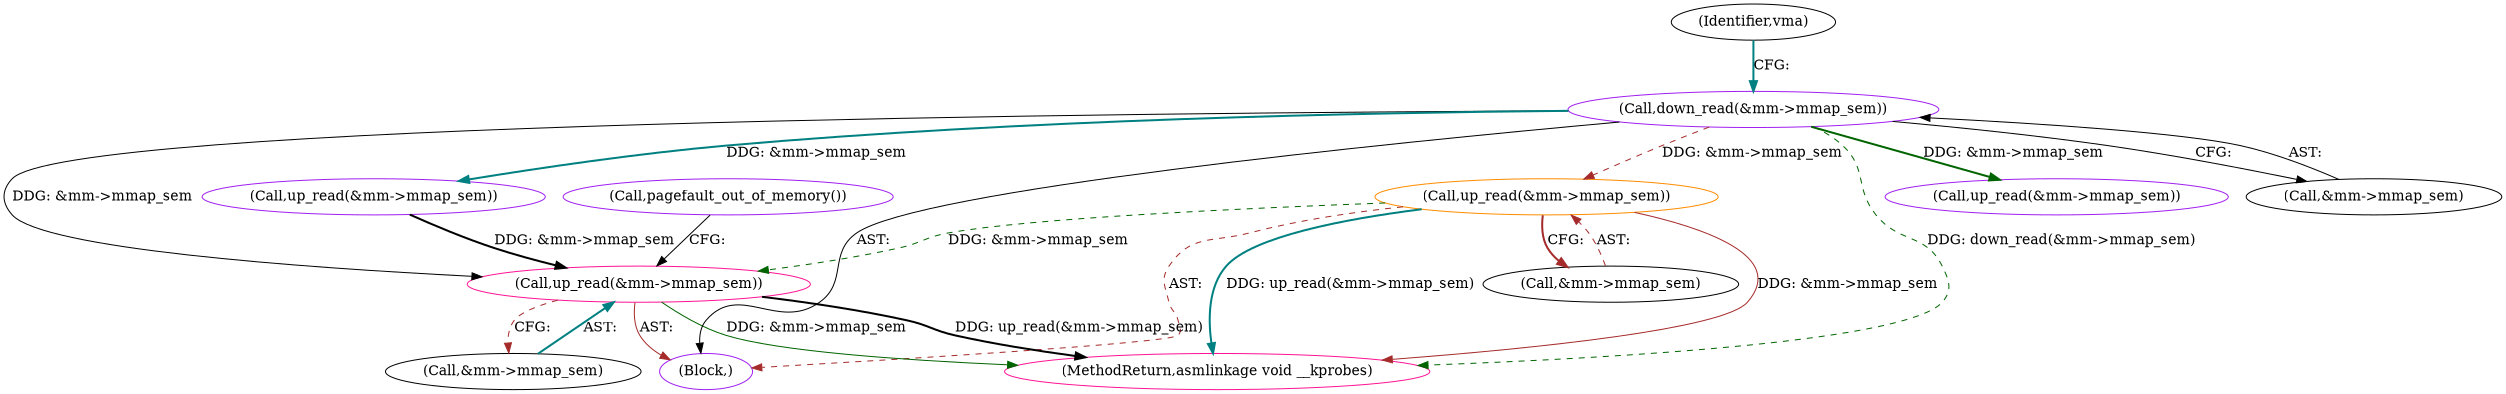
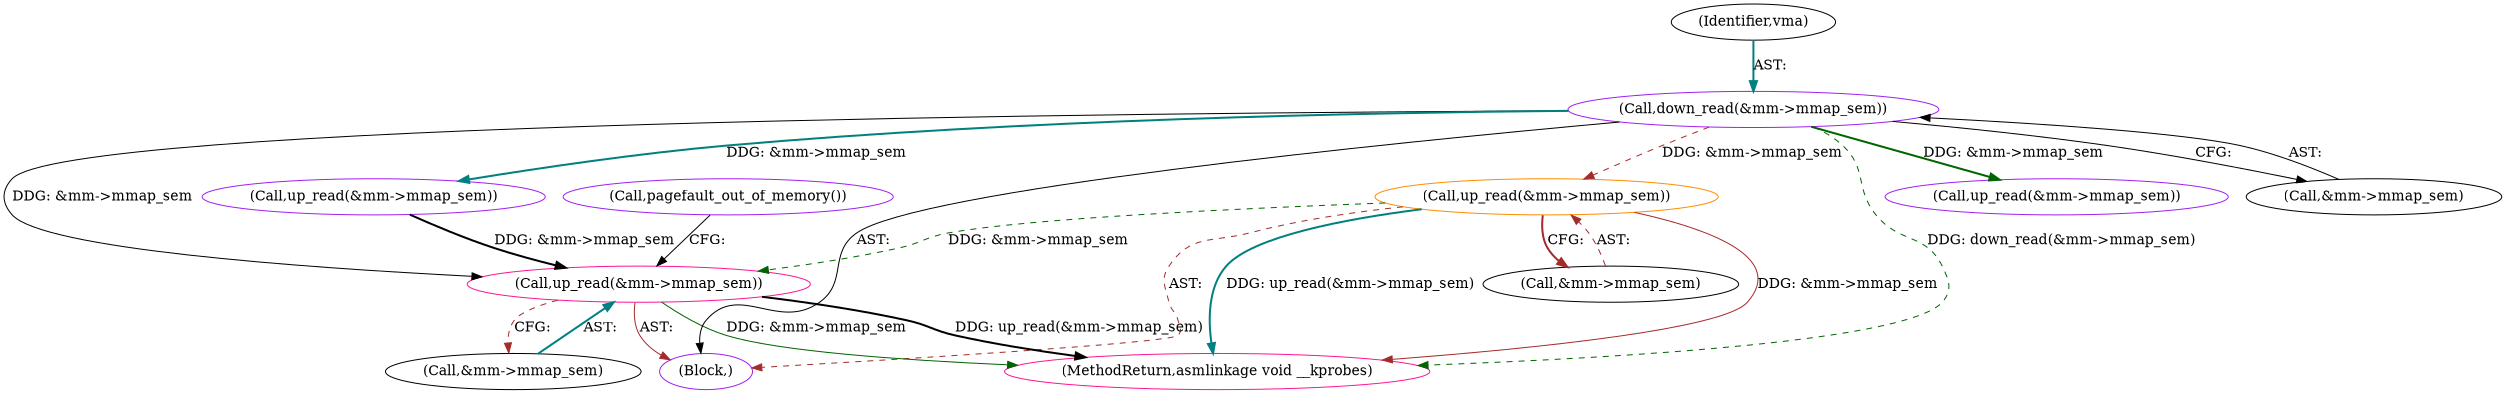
edge "(Identifier,vma)" -> "(Call,down_read(&mm->mmap_sem))": label "CFG: " -> "AST: "
